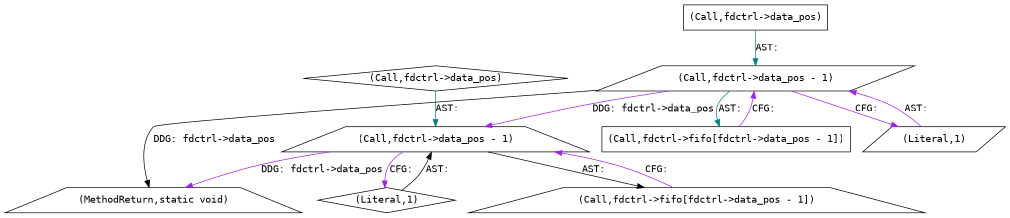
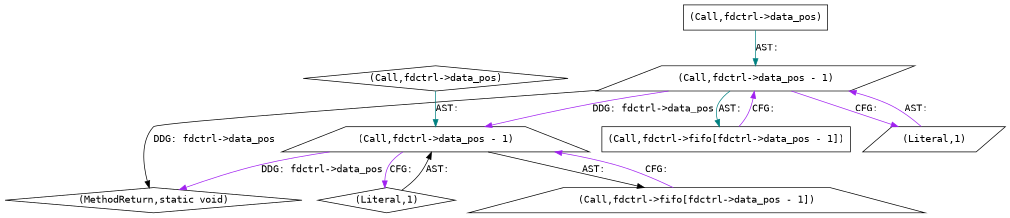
node "(MethodReturn,static void)": shape trapezium -> diamond
